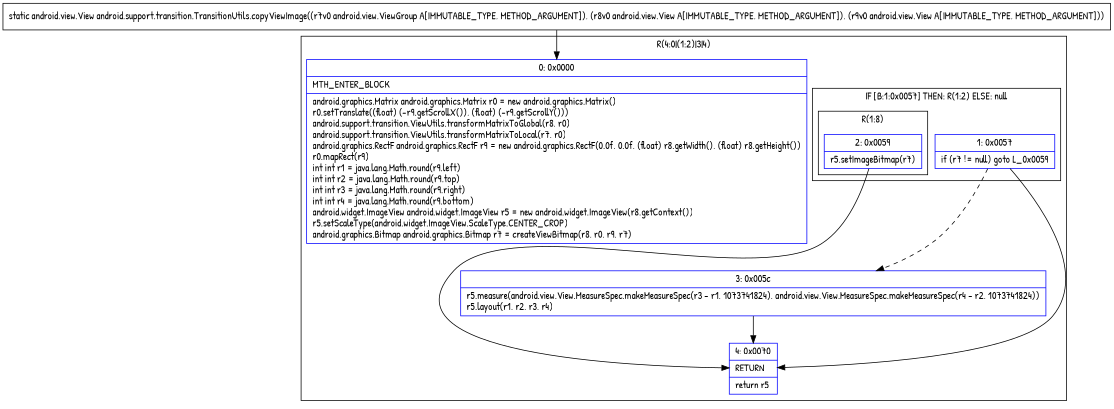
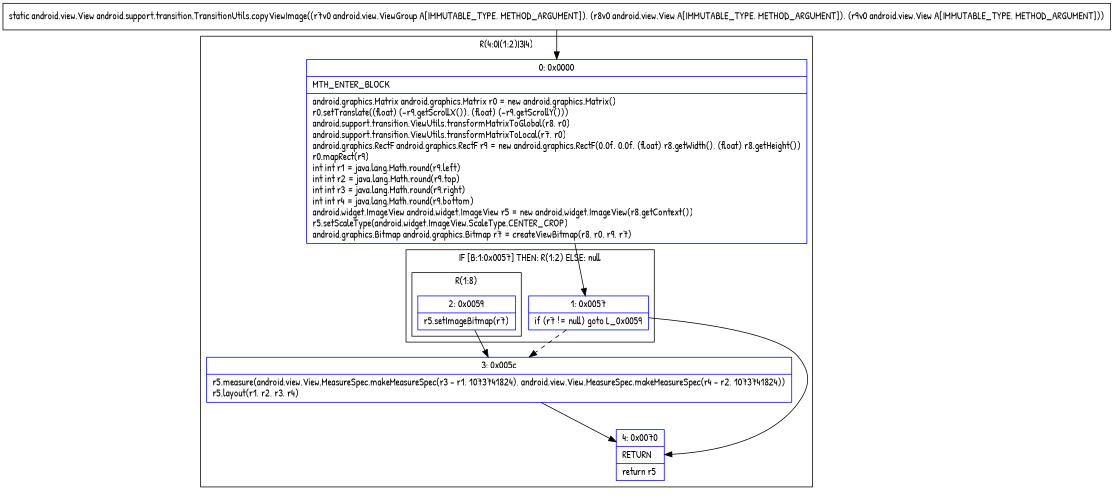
edge "2: 0x0059" -> "4: 0x0070": now "2: 0x0059" -> "3: 0x005c"
edge "0: 0x0000" -> "1: 0x0057": added
